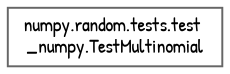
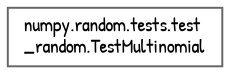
node "numpy.random.tests.test _numpy.TestMultinomial": label "numpy.random.tests.test _numpy.TestMultinomial" -> "numpy.random.tests.test _random.TestMultinomial"
